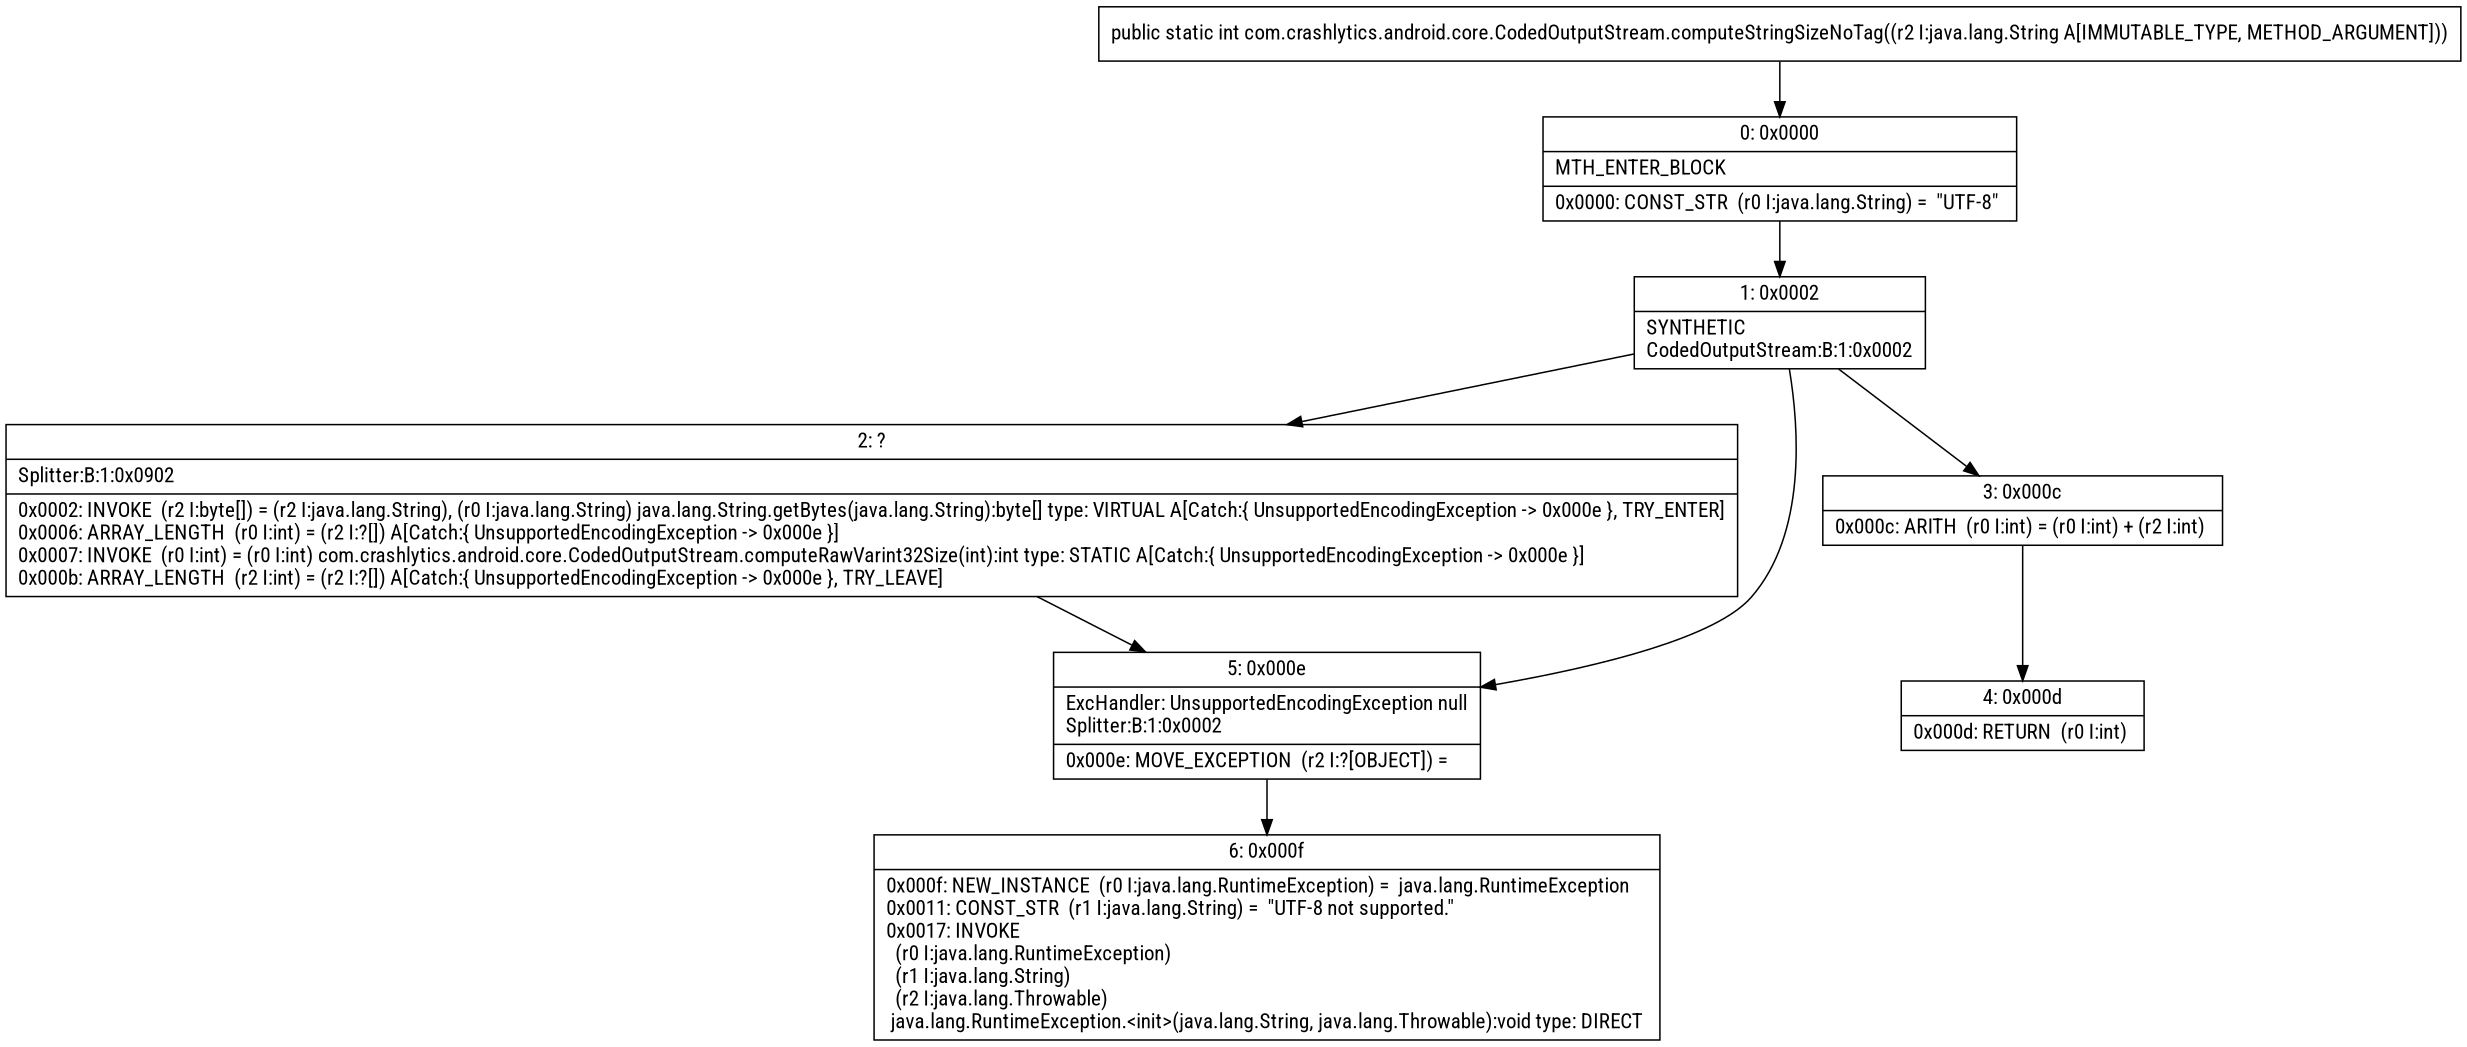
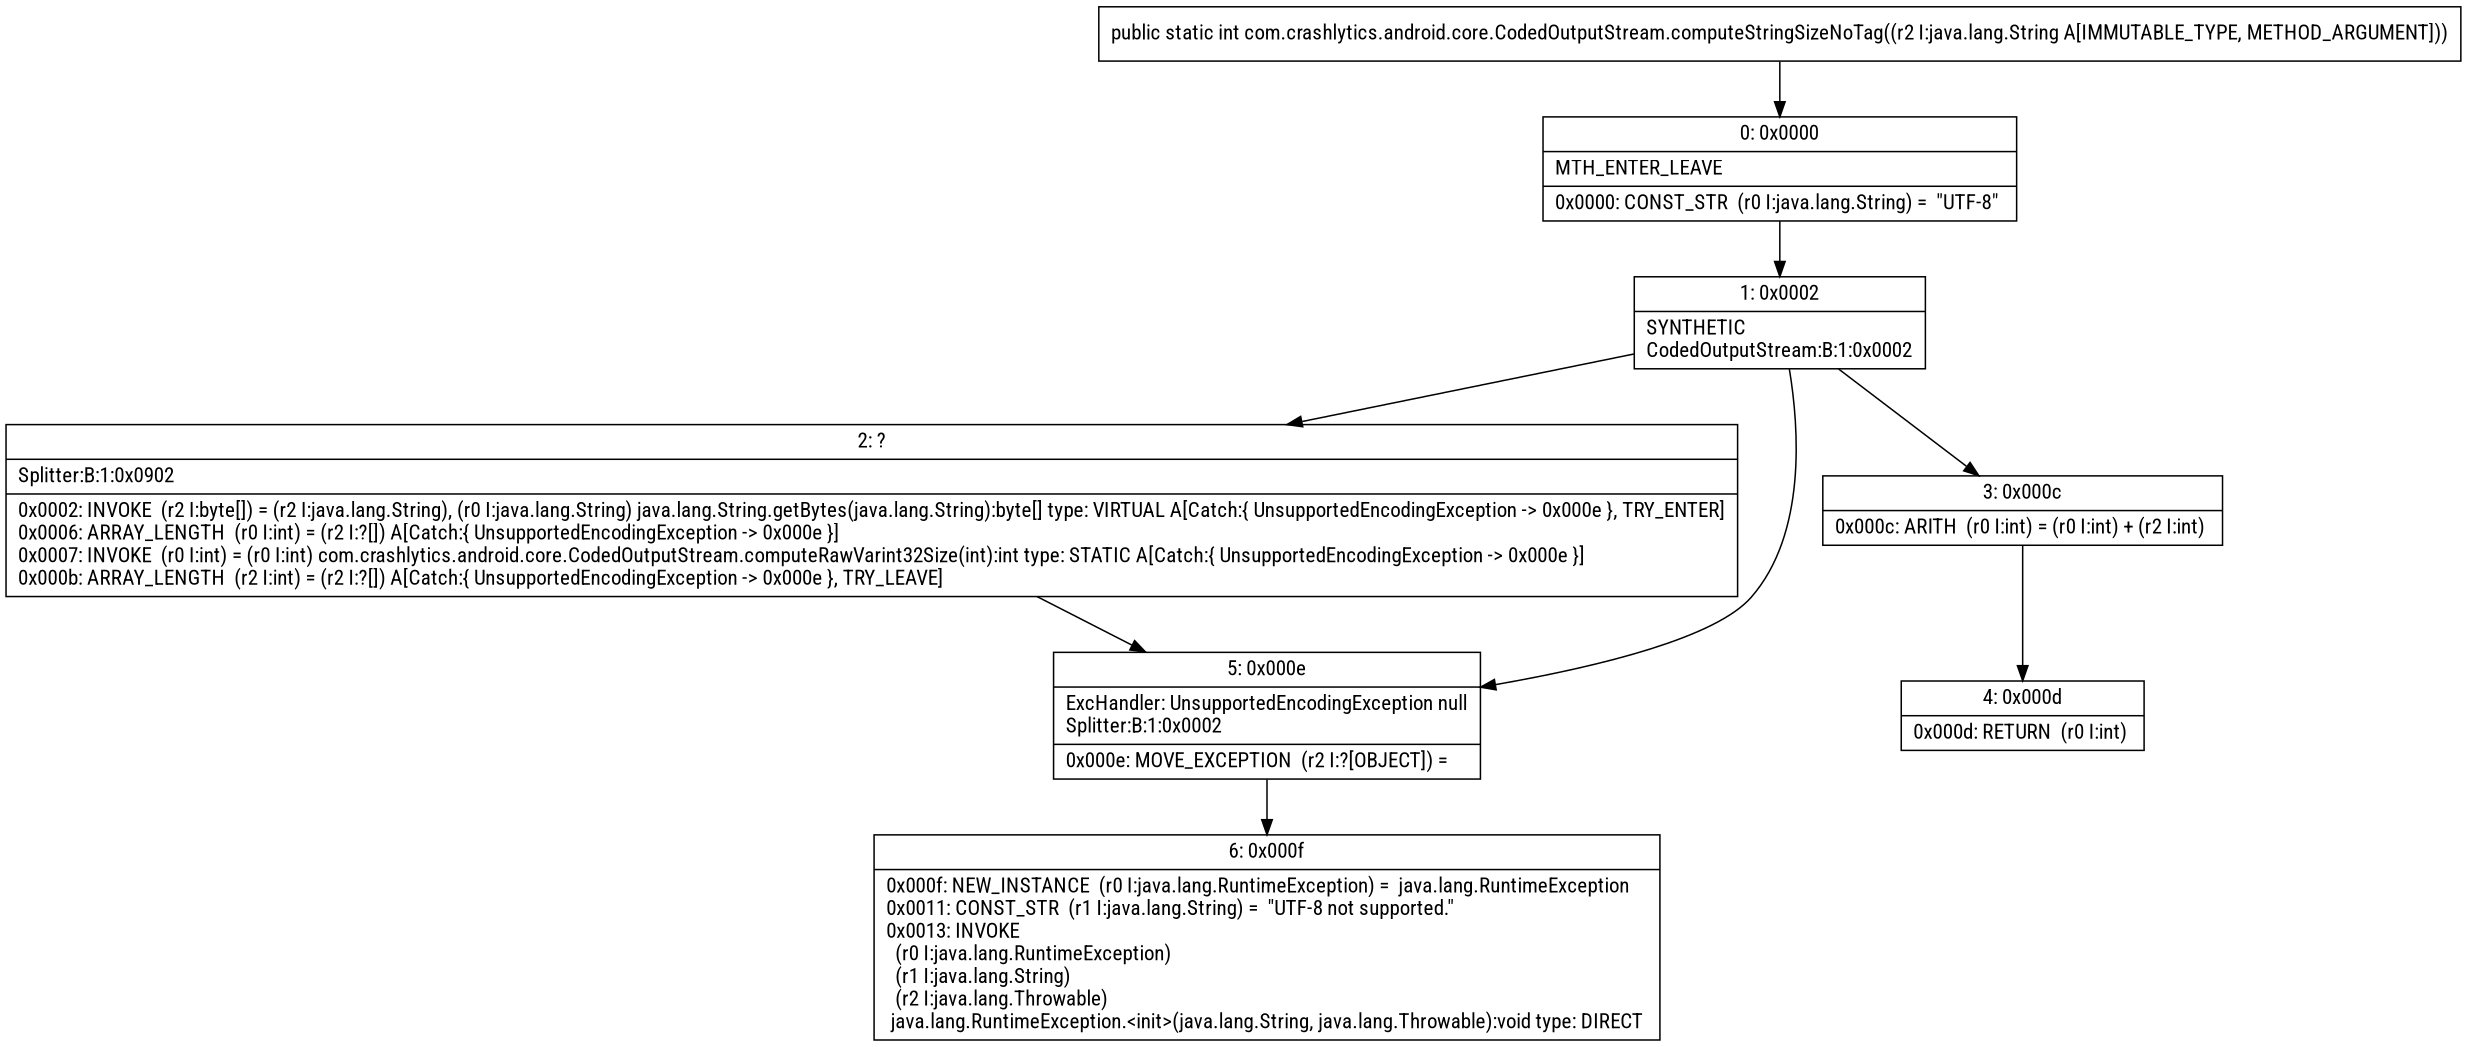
node "0: 0x0000": text "MTH_ENTER_BLOCK" -> "MTH_ENTER_LEAVE"
node "6: 0x000f": text "0x0017: INVOKE" -> "0x0013: INVOKE"
